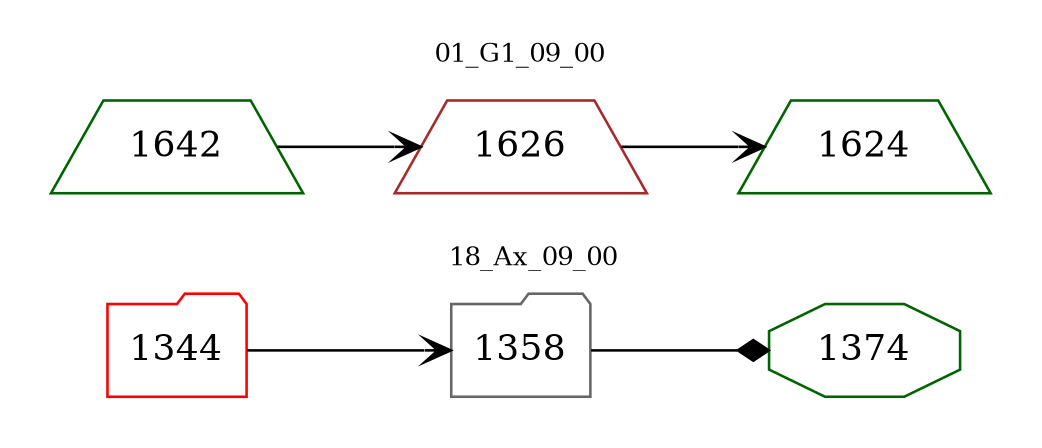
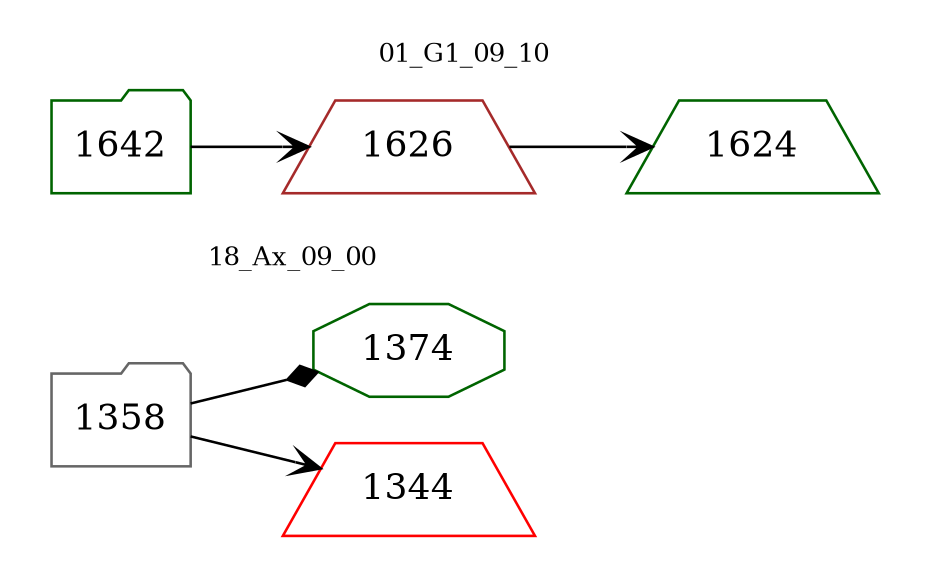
cluster "01_G1_09_00": label "01_G1_09_00" -> "01_G1_09_10"
node "1642": shape trapezium -> folder
node "1344": shape folder -> trapezium
edge "1344" -> "1358": reversed
